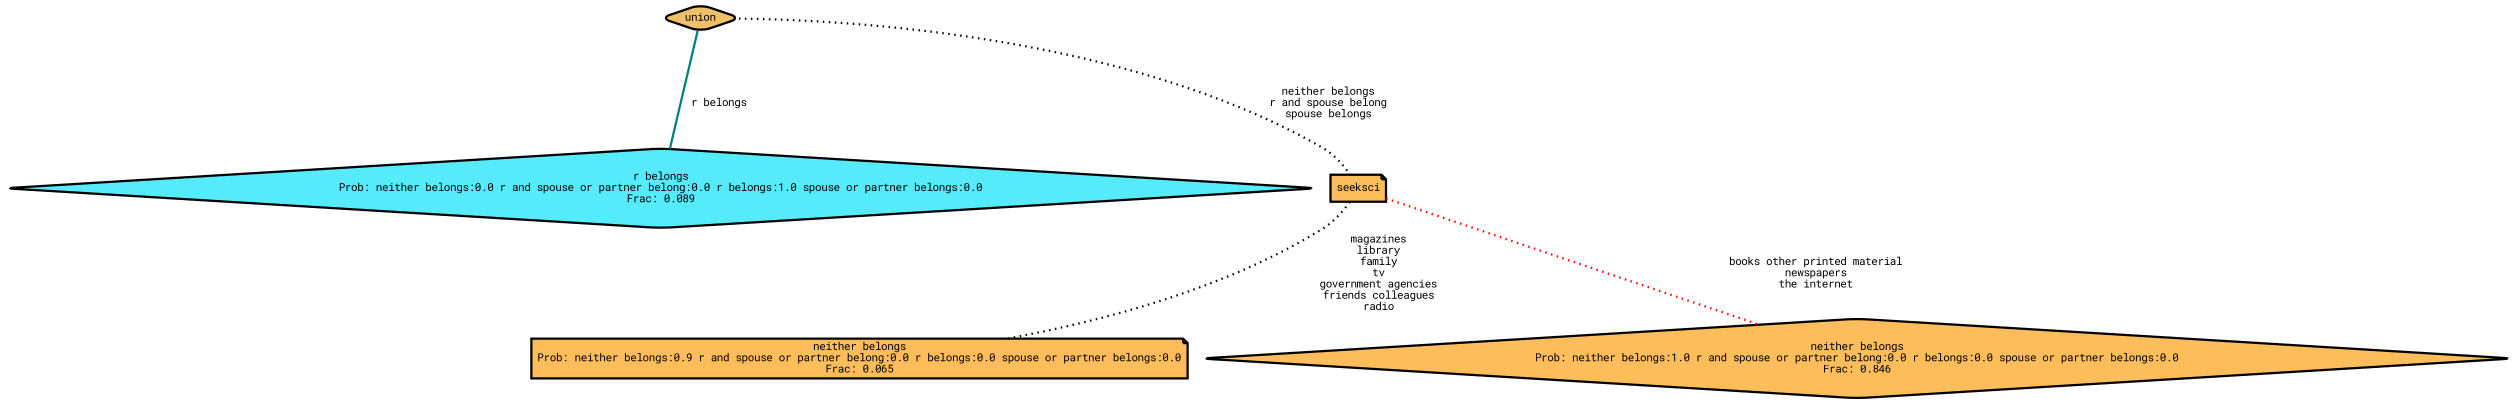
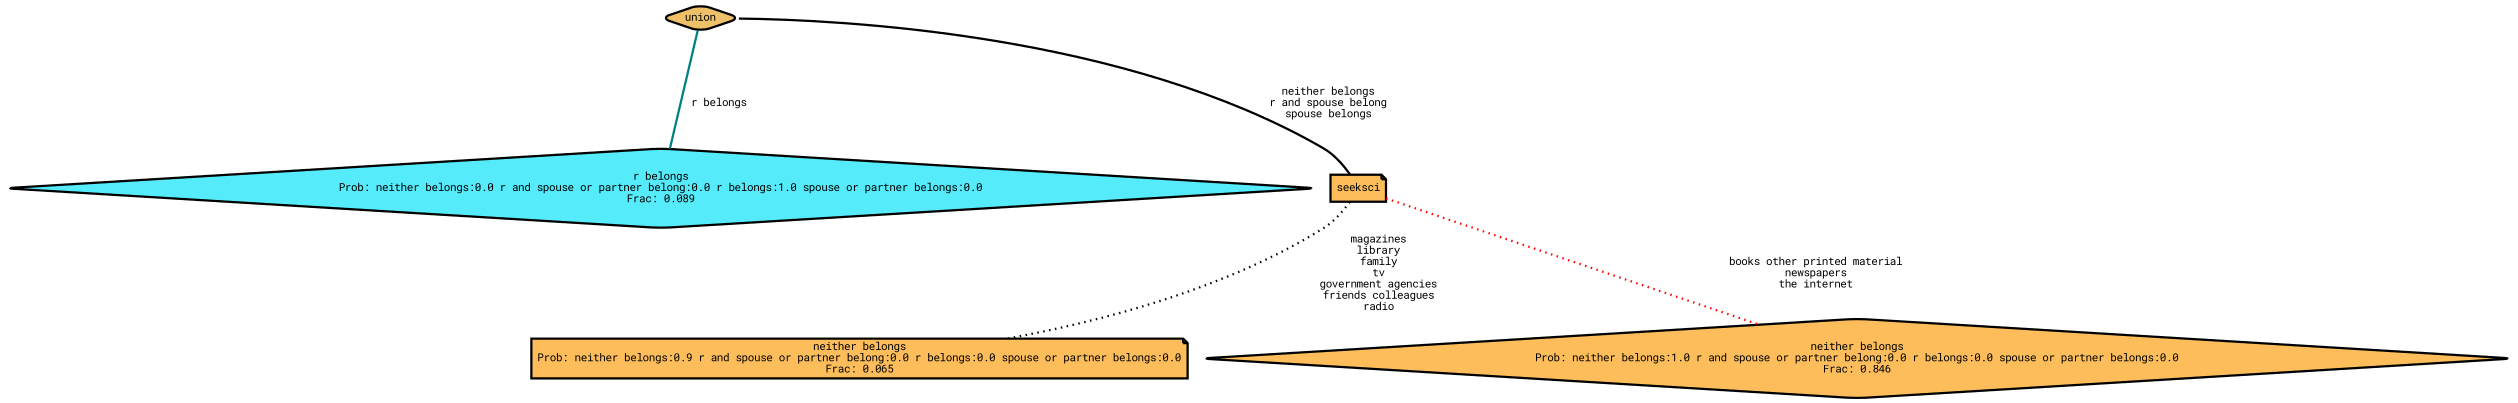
edge "union" -- "seeksci": style dotted -> bold
